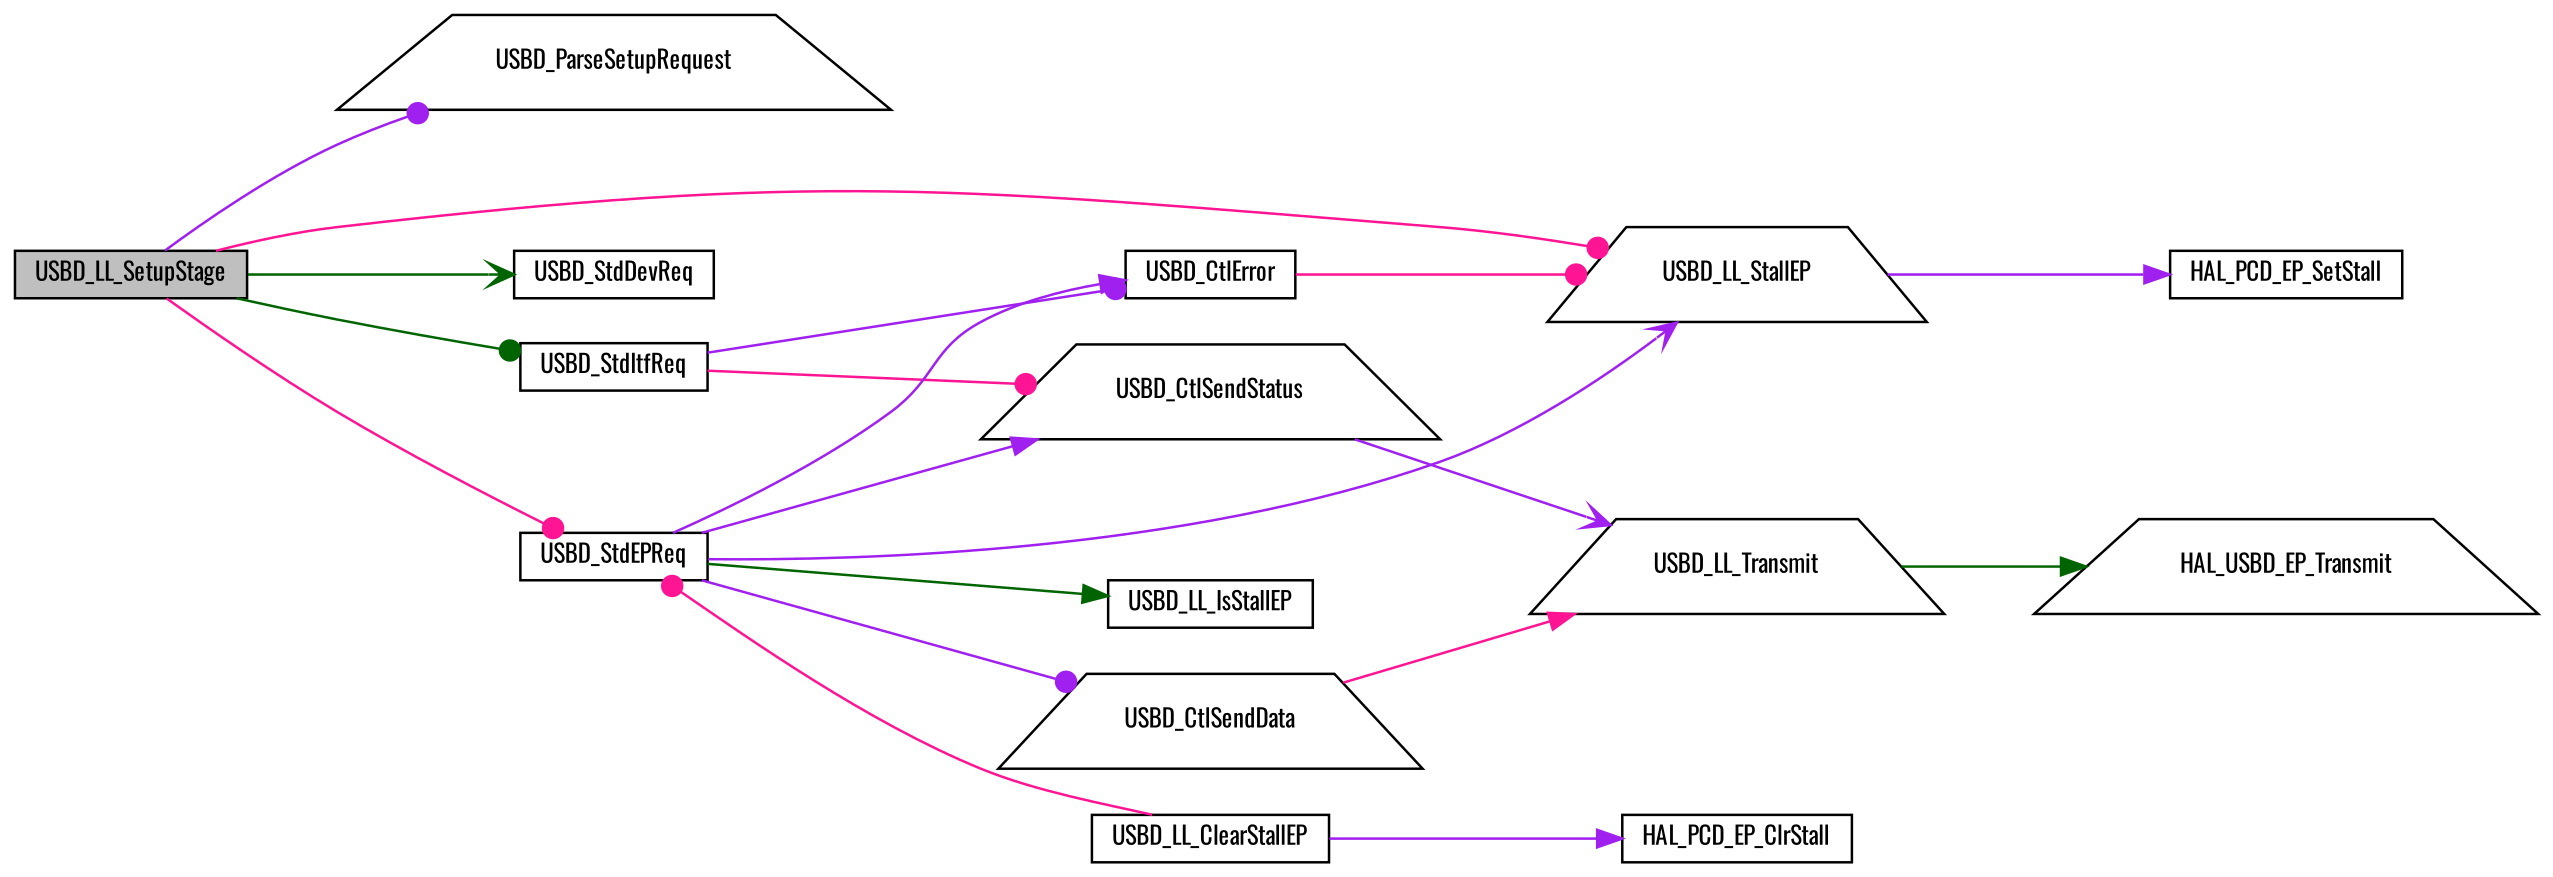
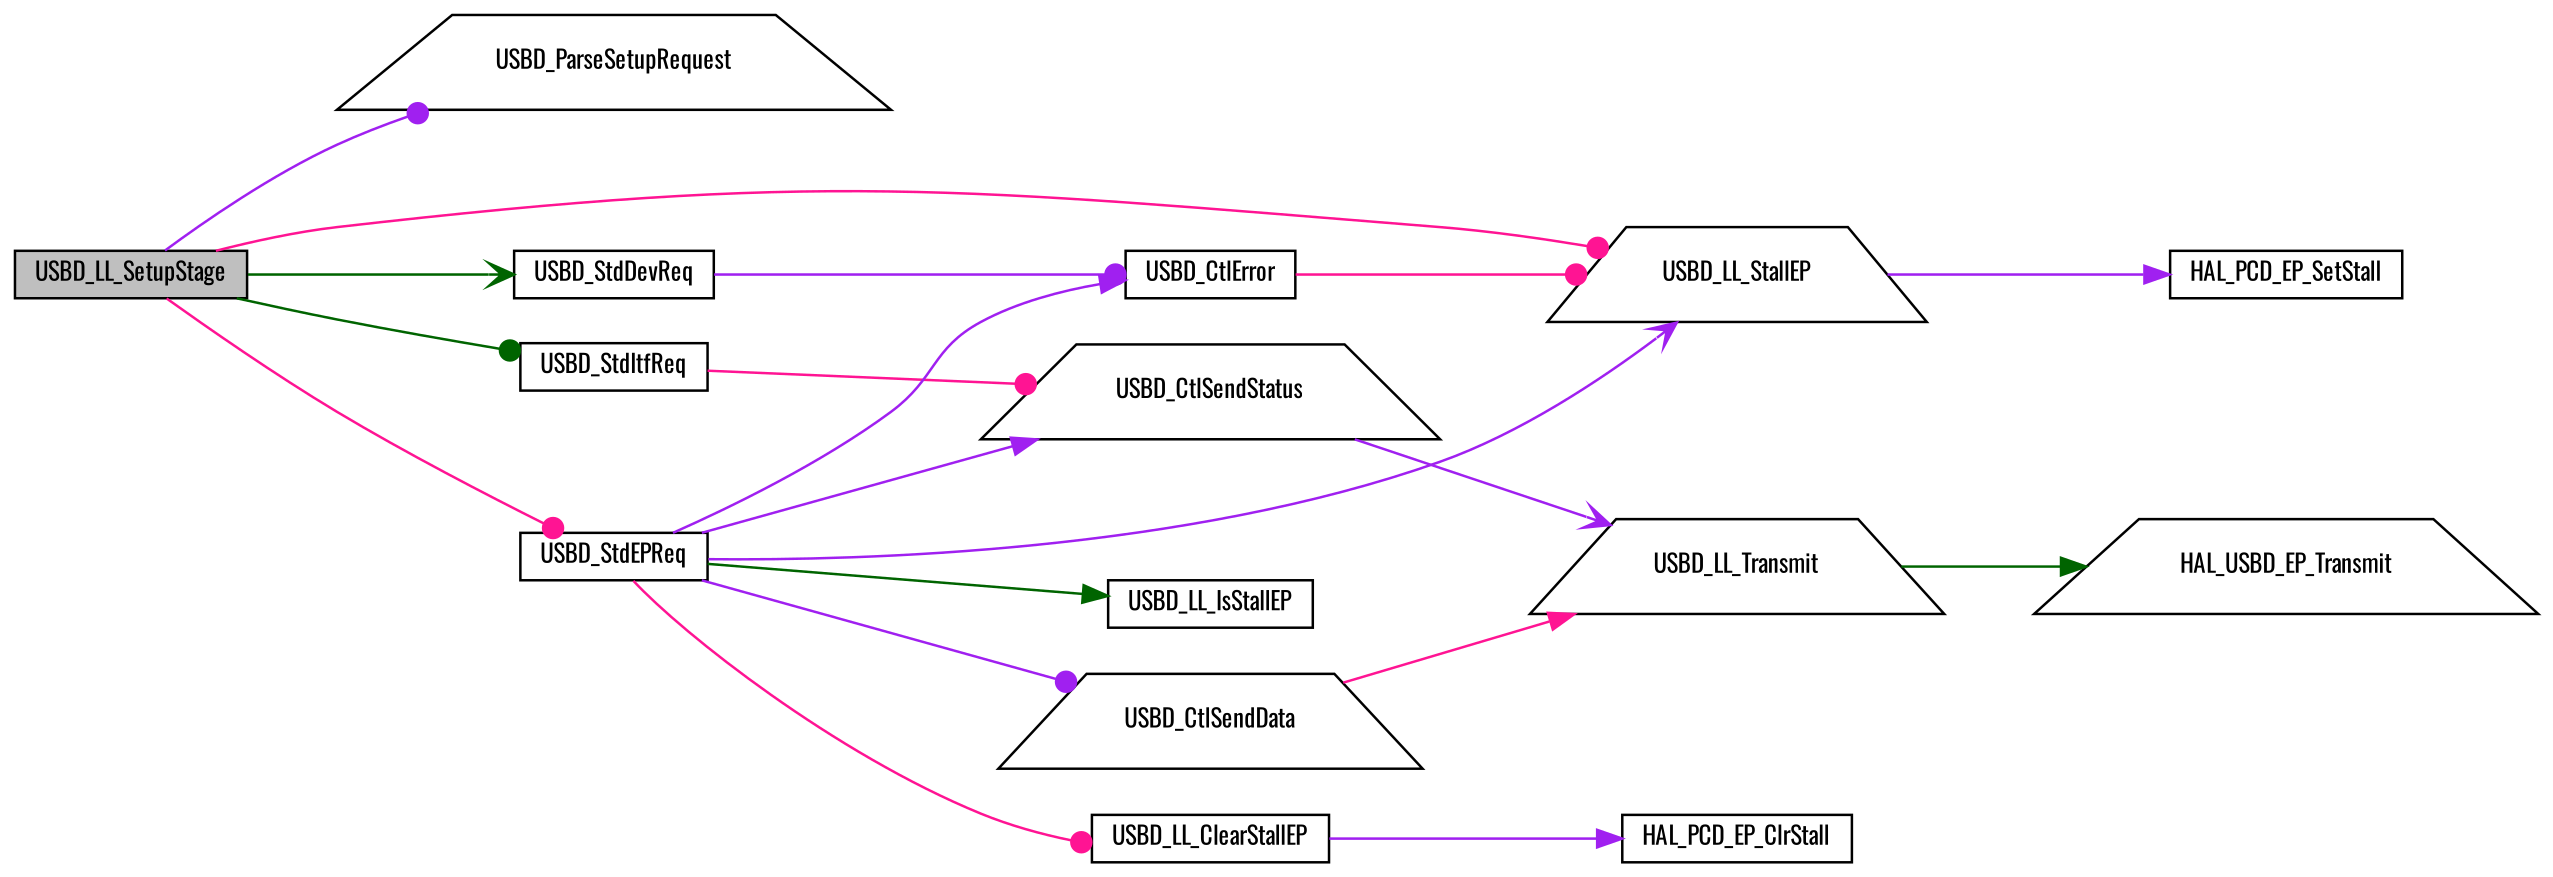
edge "USBD_StdItfReq" -> "USBD_CtlError": now "USBD_StdDevReq" -> "USBD_CtlError"
edge "USBD_LL_ClearStallEP" -> "USBD_StdEPReq": reversed
